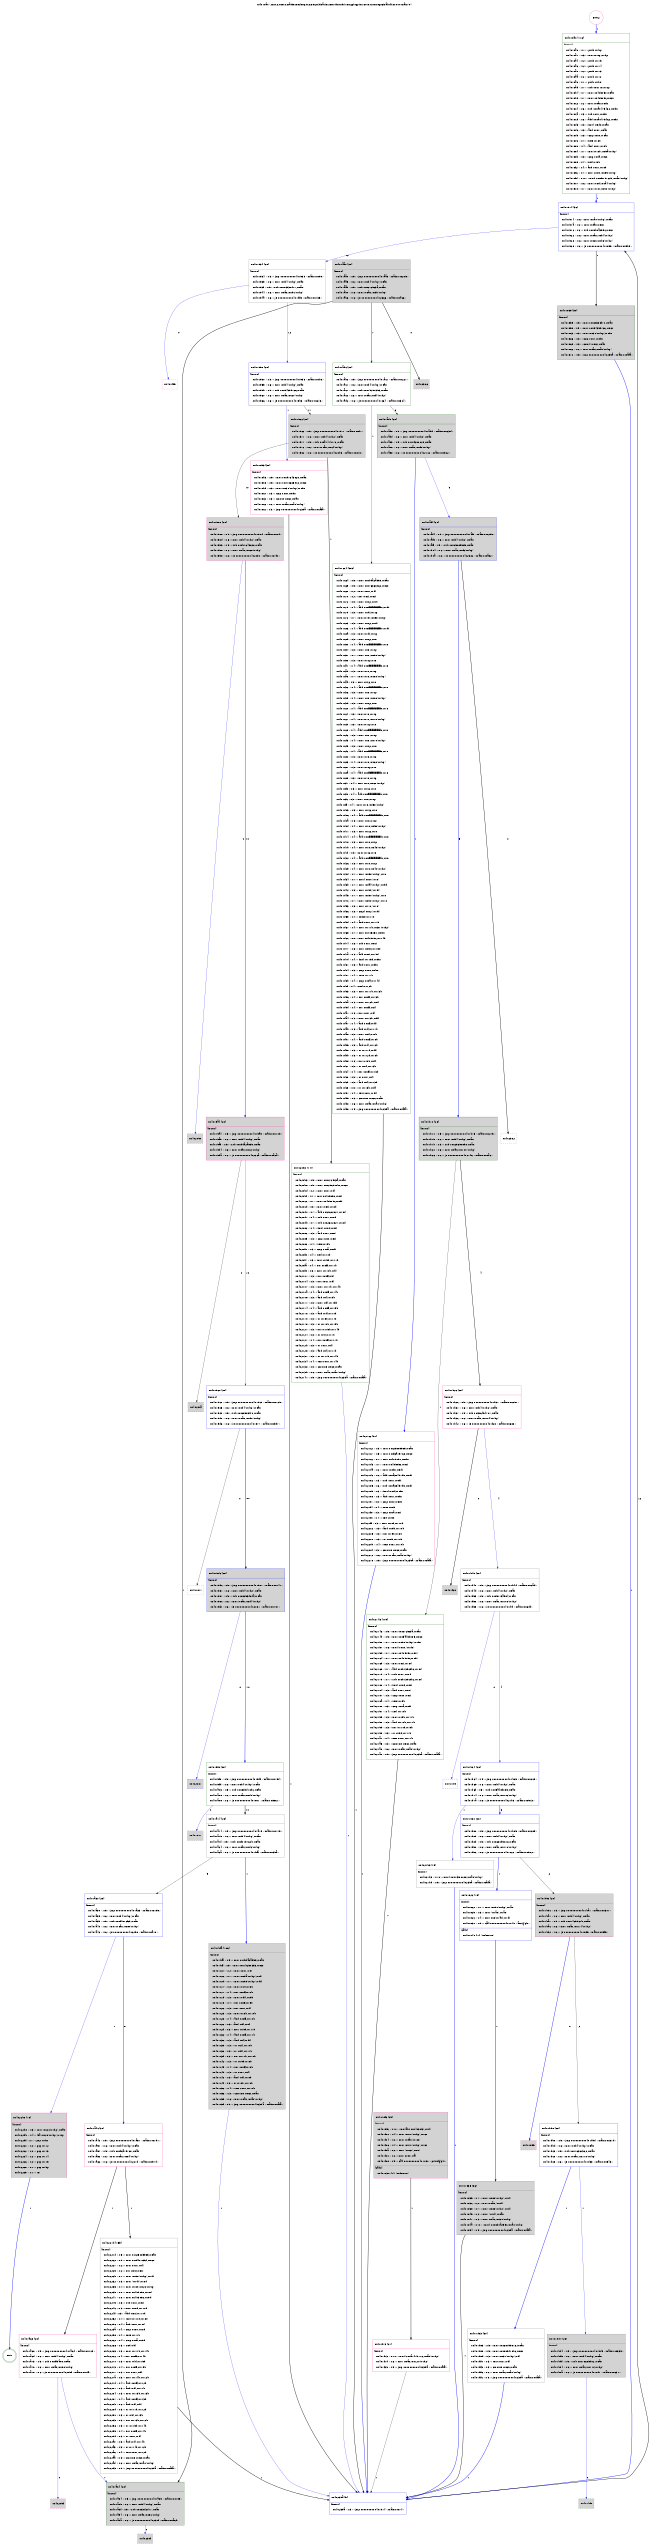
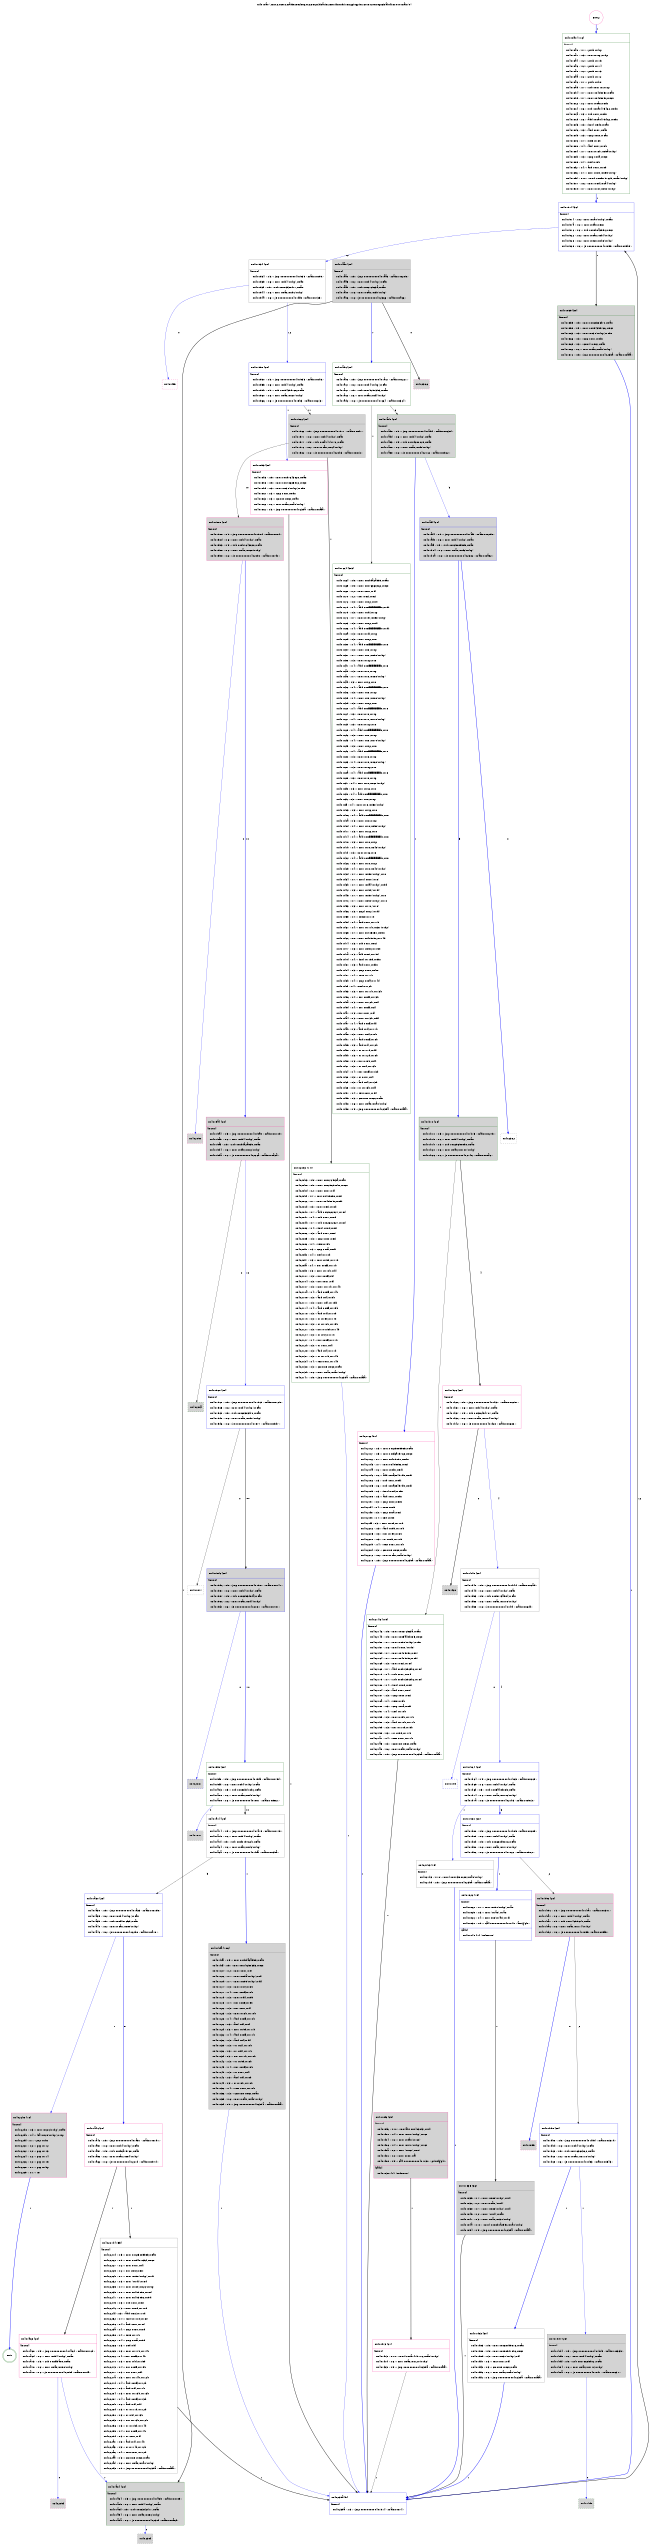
edge "0x401af4 [28]" -> "0x402382": color black -> blue
edge "0x401c64 [383]" -> "0x40239a [5]": removed, label "1"
